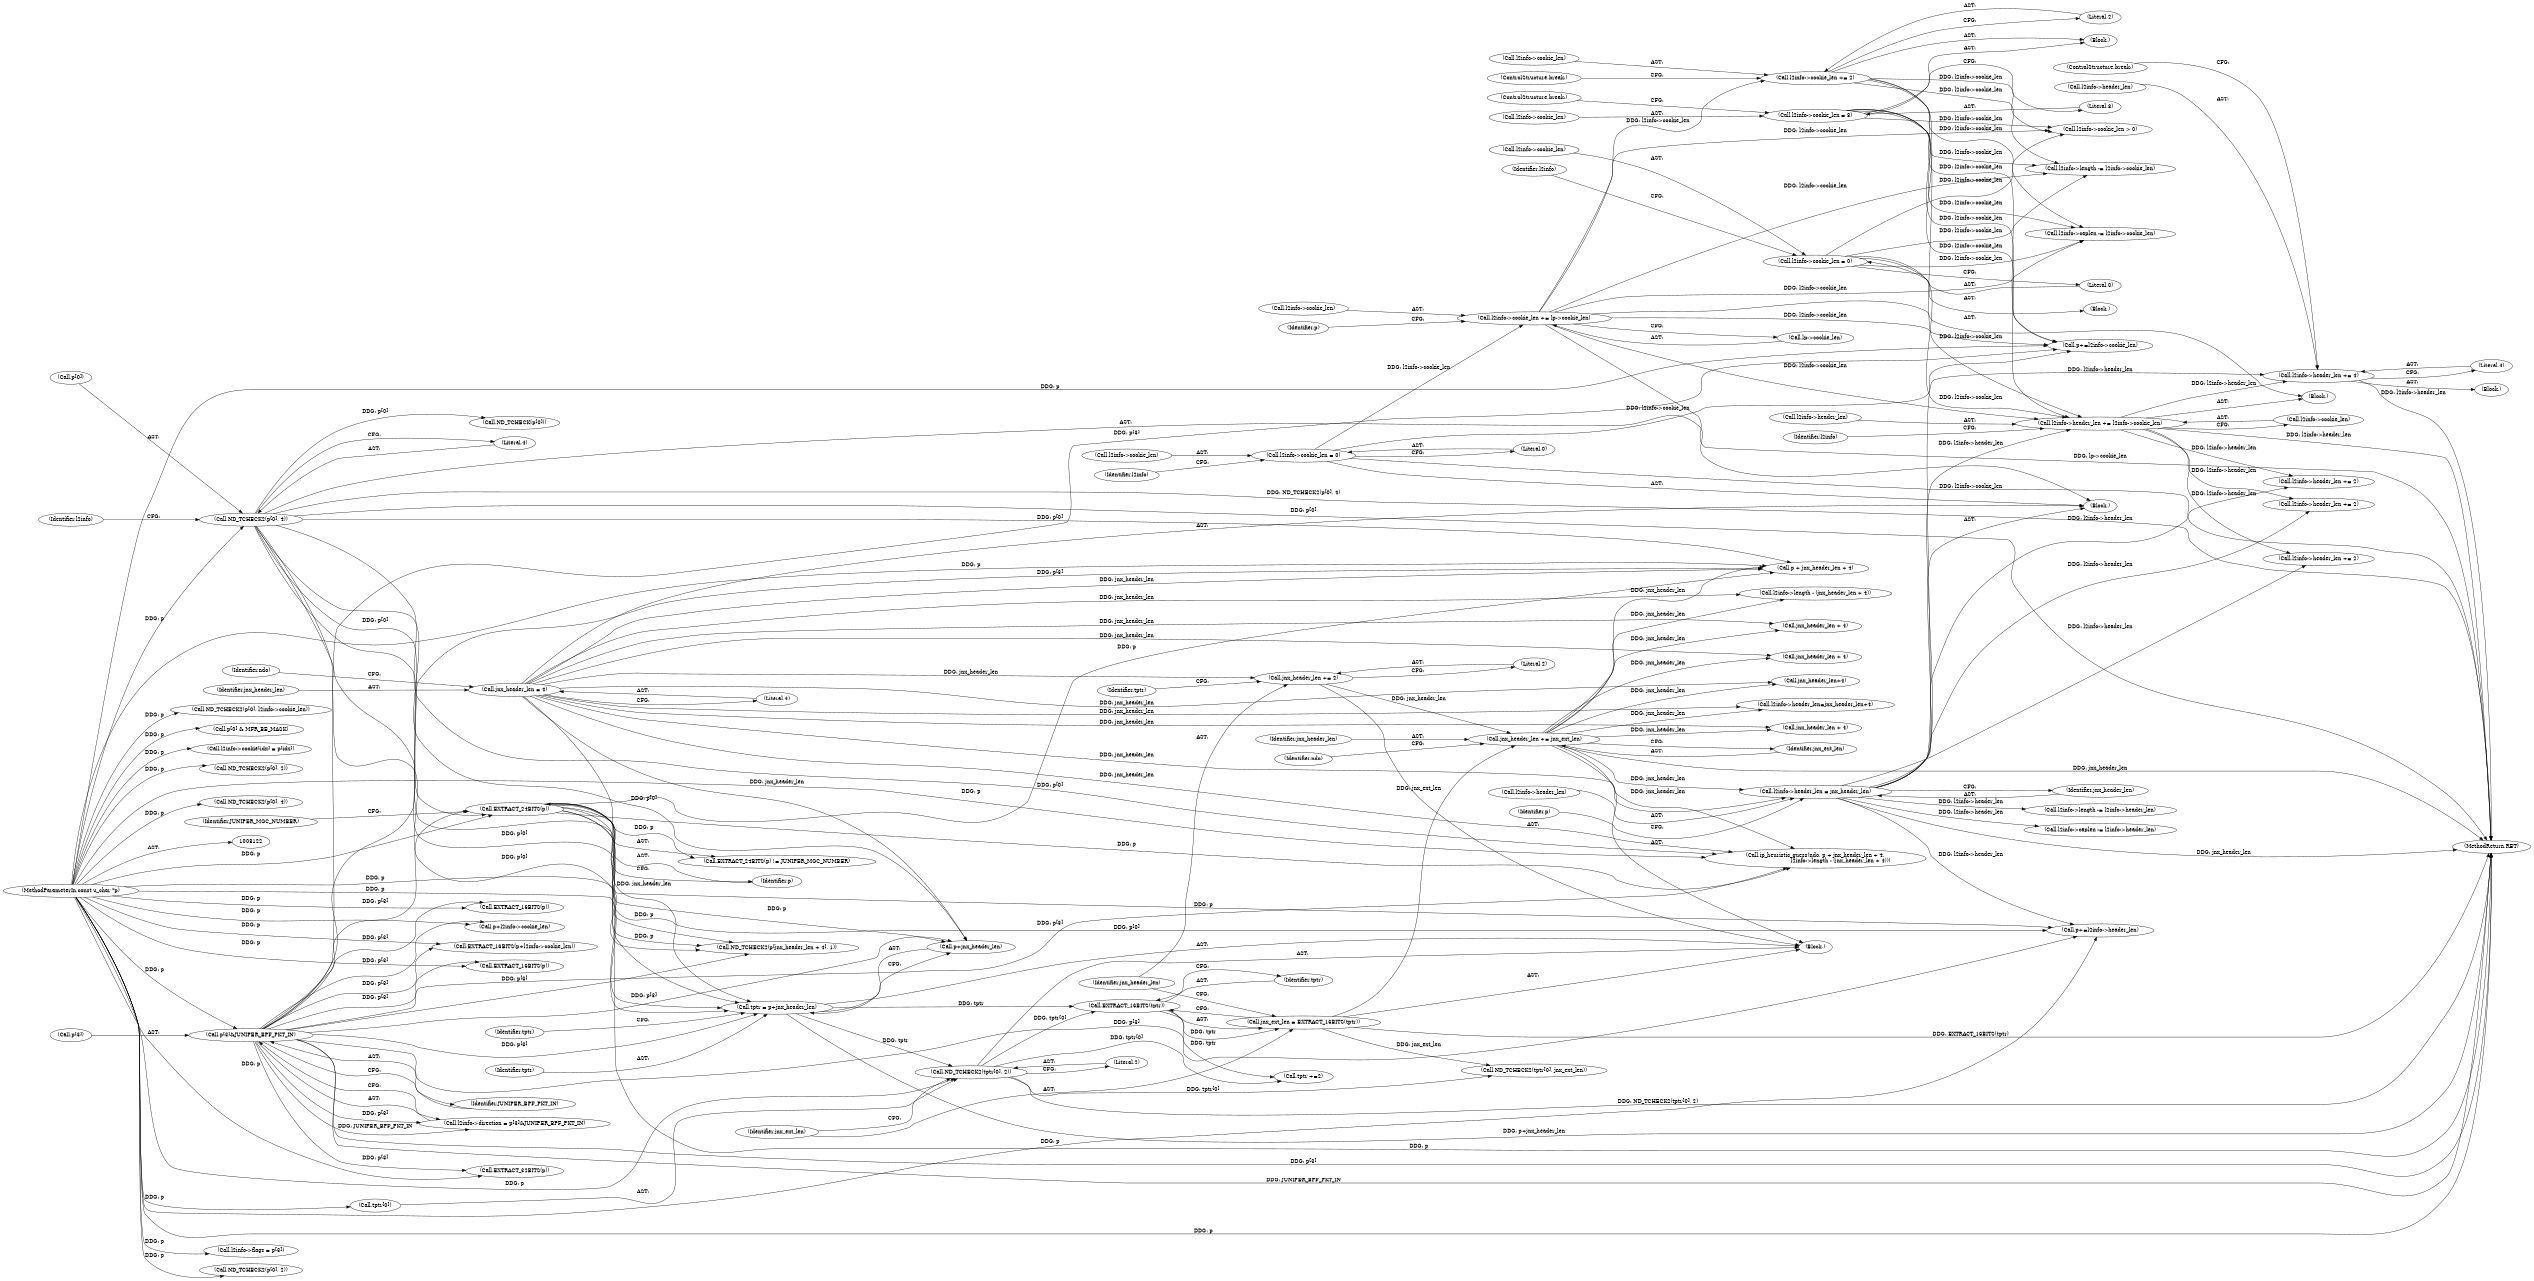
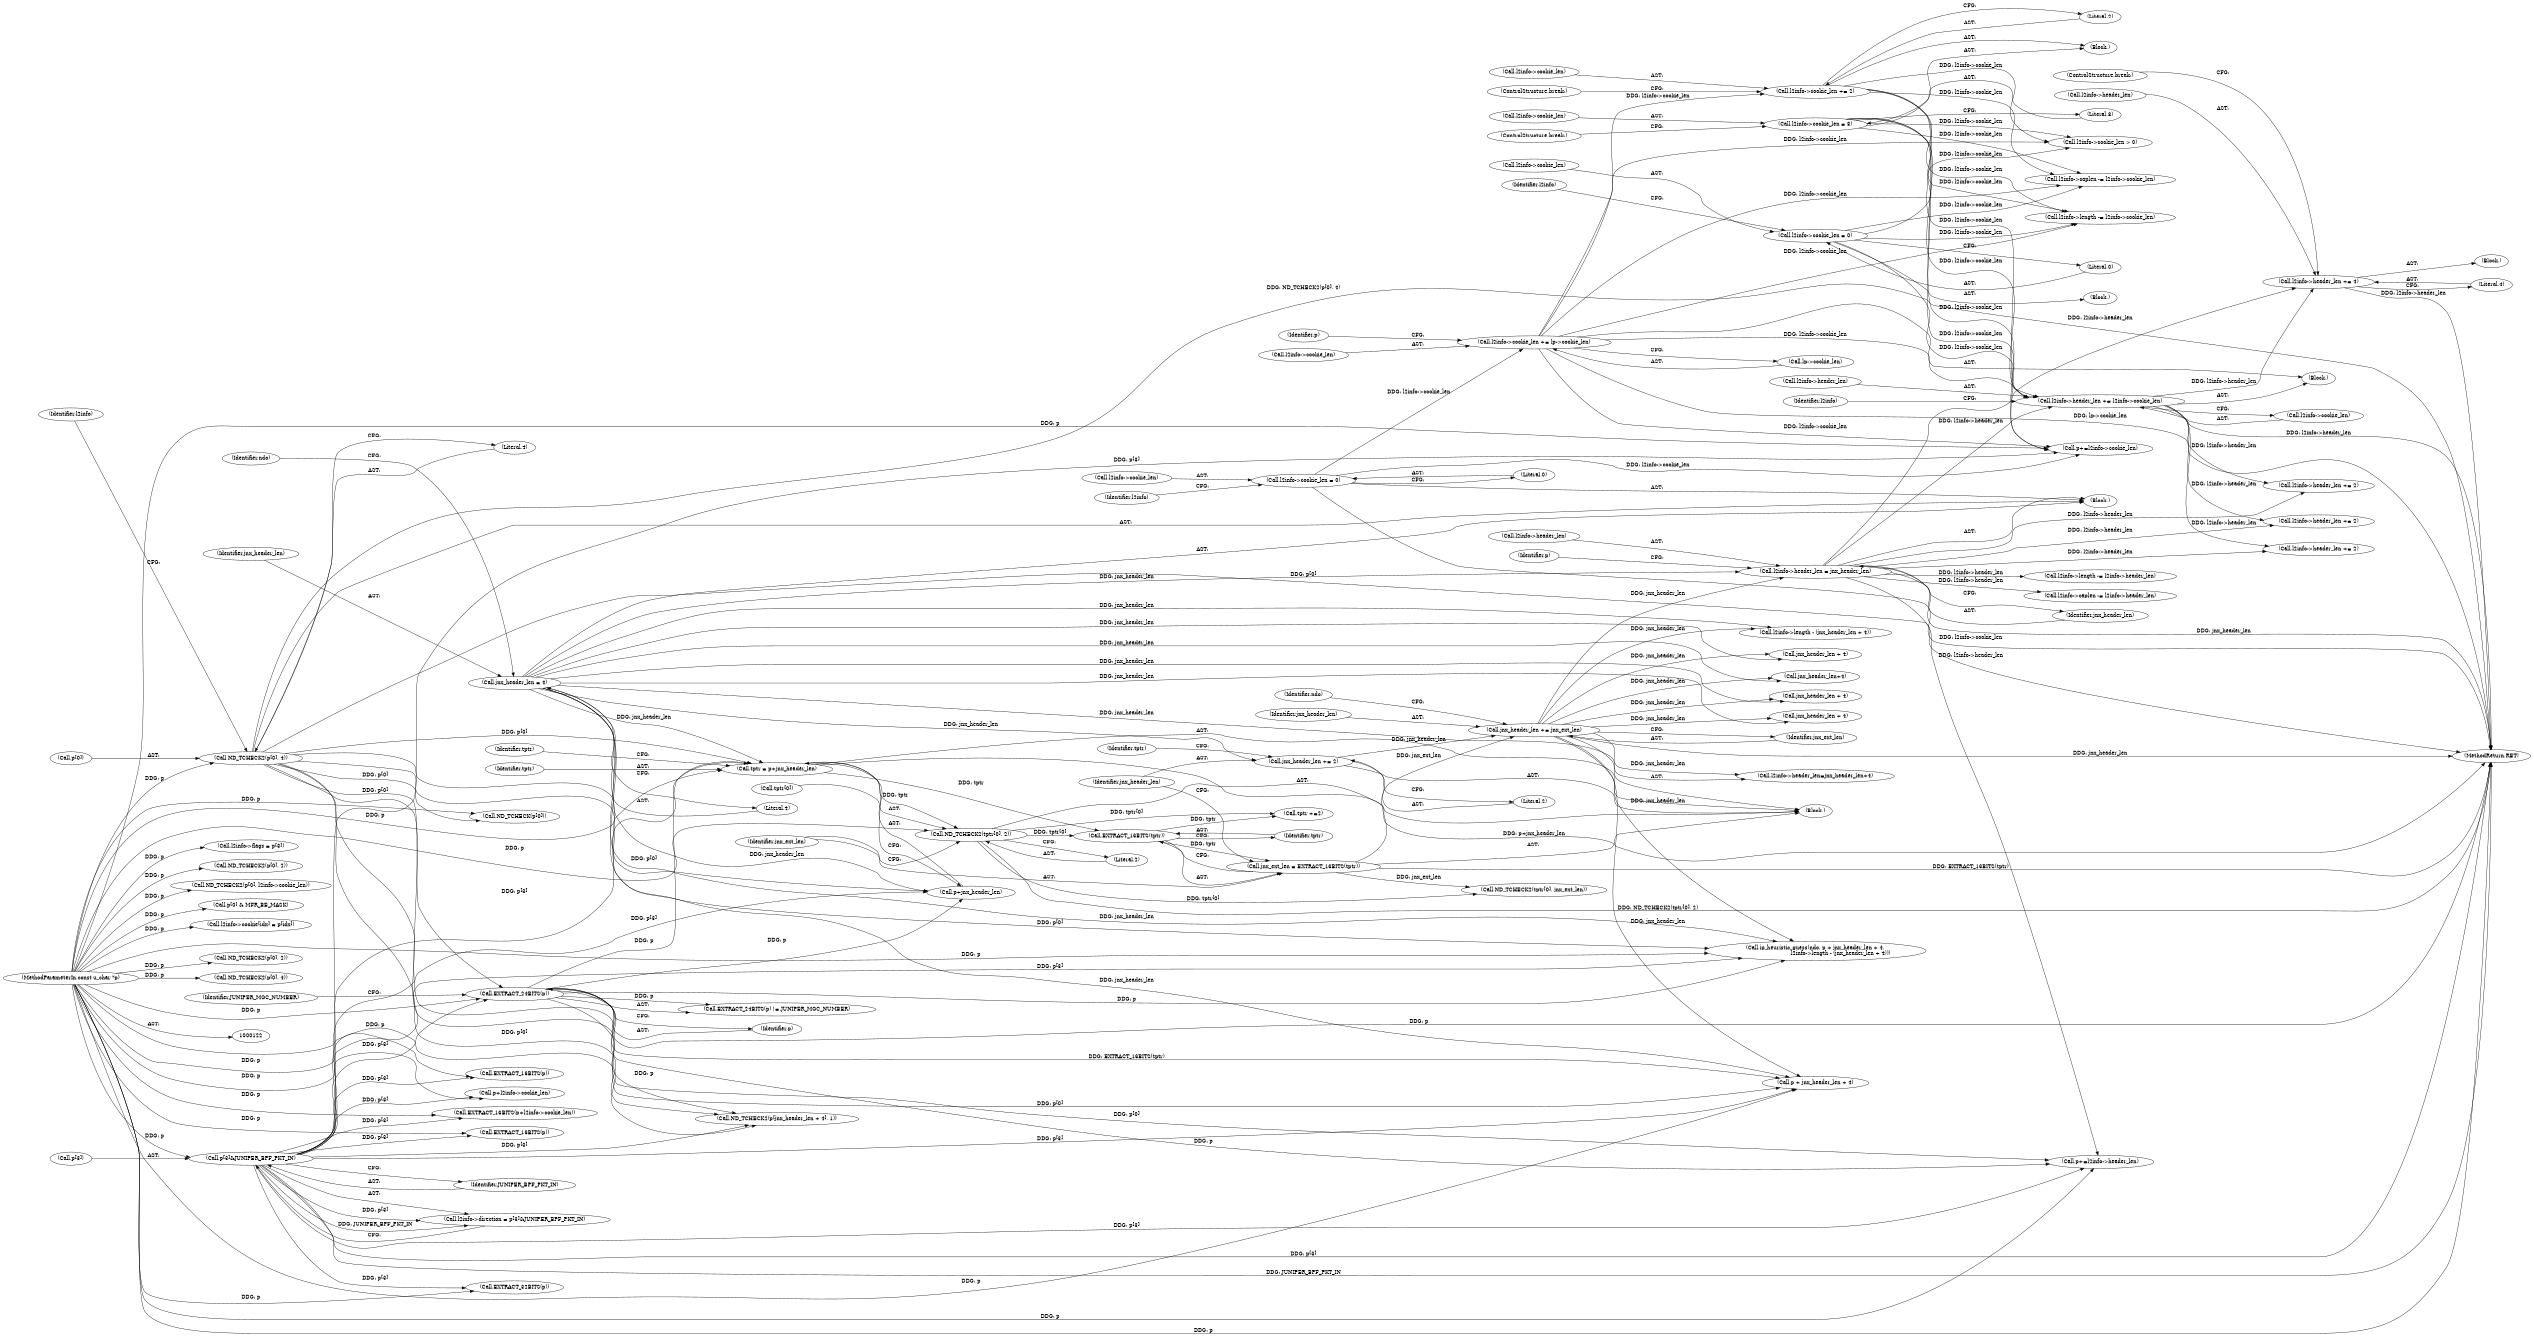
edge "(Call,EXTRACT_24BITS(p))" -> "(Call,p + jnx_header_len + 4)": label "DDG: p" -> "DDG: EXTRACT_16BITS(tptr)"
node "1008122": label "1008122" -> "1000122"
edge "(MethodParameterIn,const u_char *p)" -> "(Call,tptr[0])": now "(MethodParameterIn,const u_char *p)" -> "(Call,ND_TCHECK(p[0]))"
